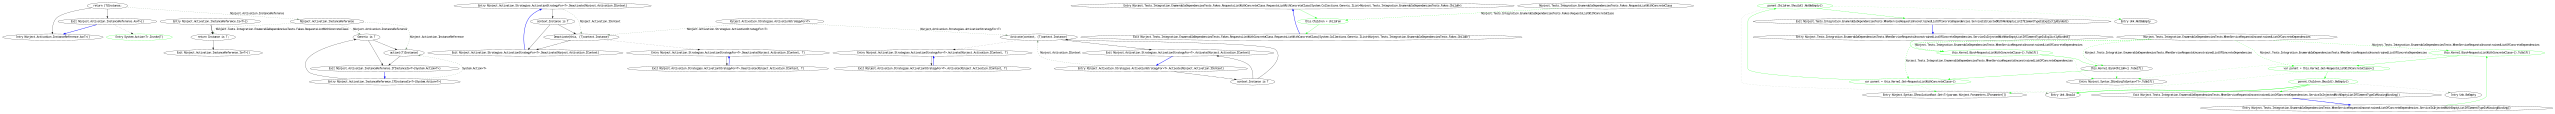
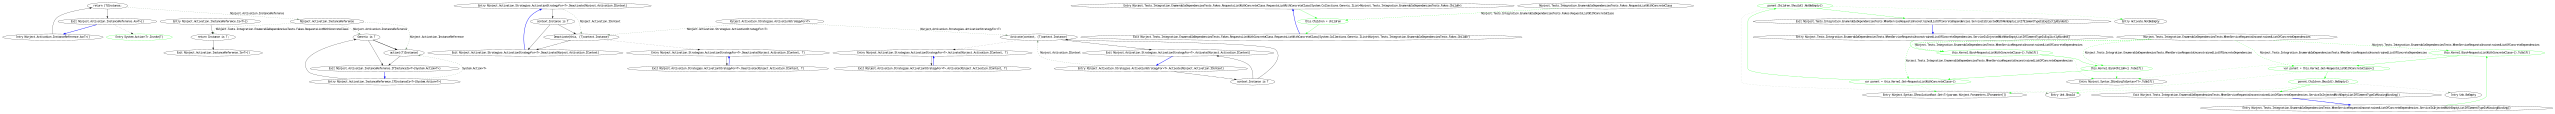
edge "return (T)Instance;" -> "Entry Ninject.Activation.InstanceReference.As<T>()": reversed
node "Entry Unk.NotBeEmpty": label "Entry Unk.NotBeEmpty" -> "Entry Activate.NotBeEmpty"
edge "Entry Ninject.Activation.InstanceReference.Is<T>()" -> "return Instance is T;": style bold -> solid
edge "Generic is T" -> "action((T)Instance)": style solid -> bold
node "this.Kernel.Bind<ChildA>().ToSelf()": color black -> green
edge "parent.Children.Should().BeEmpty()" -> "Entry Unk.Should": style bold -> dotted
